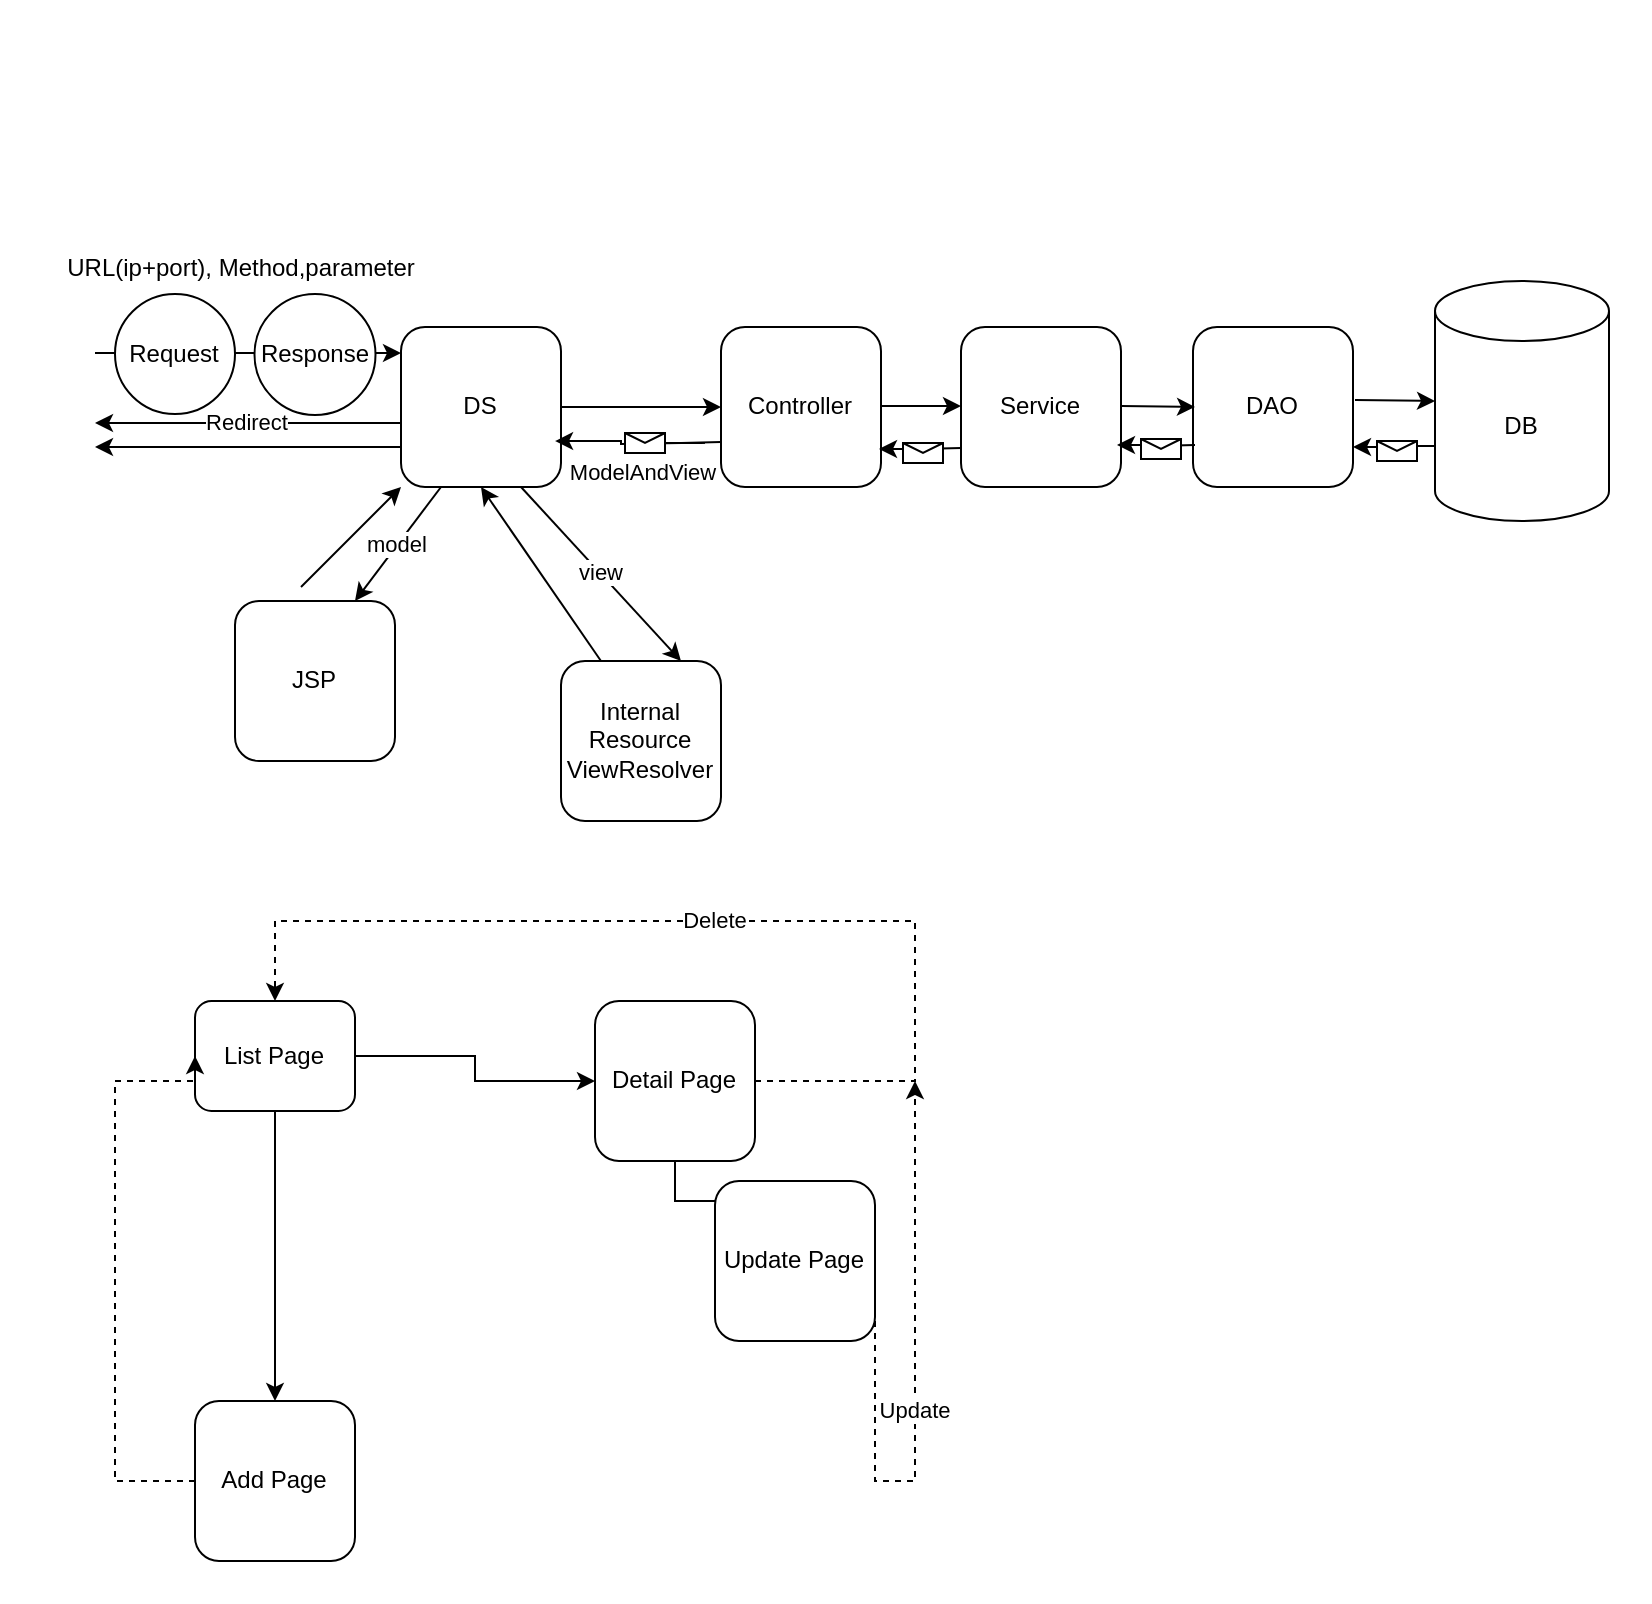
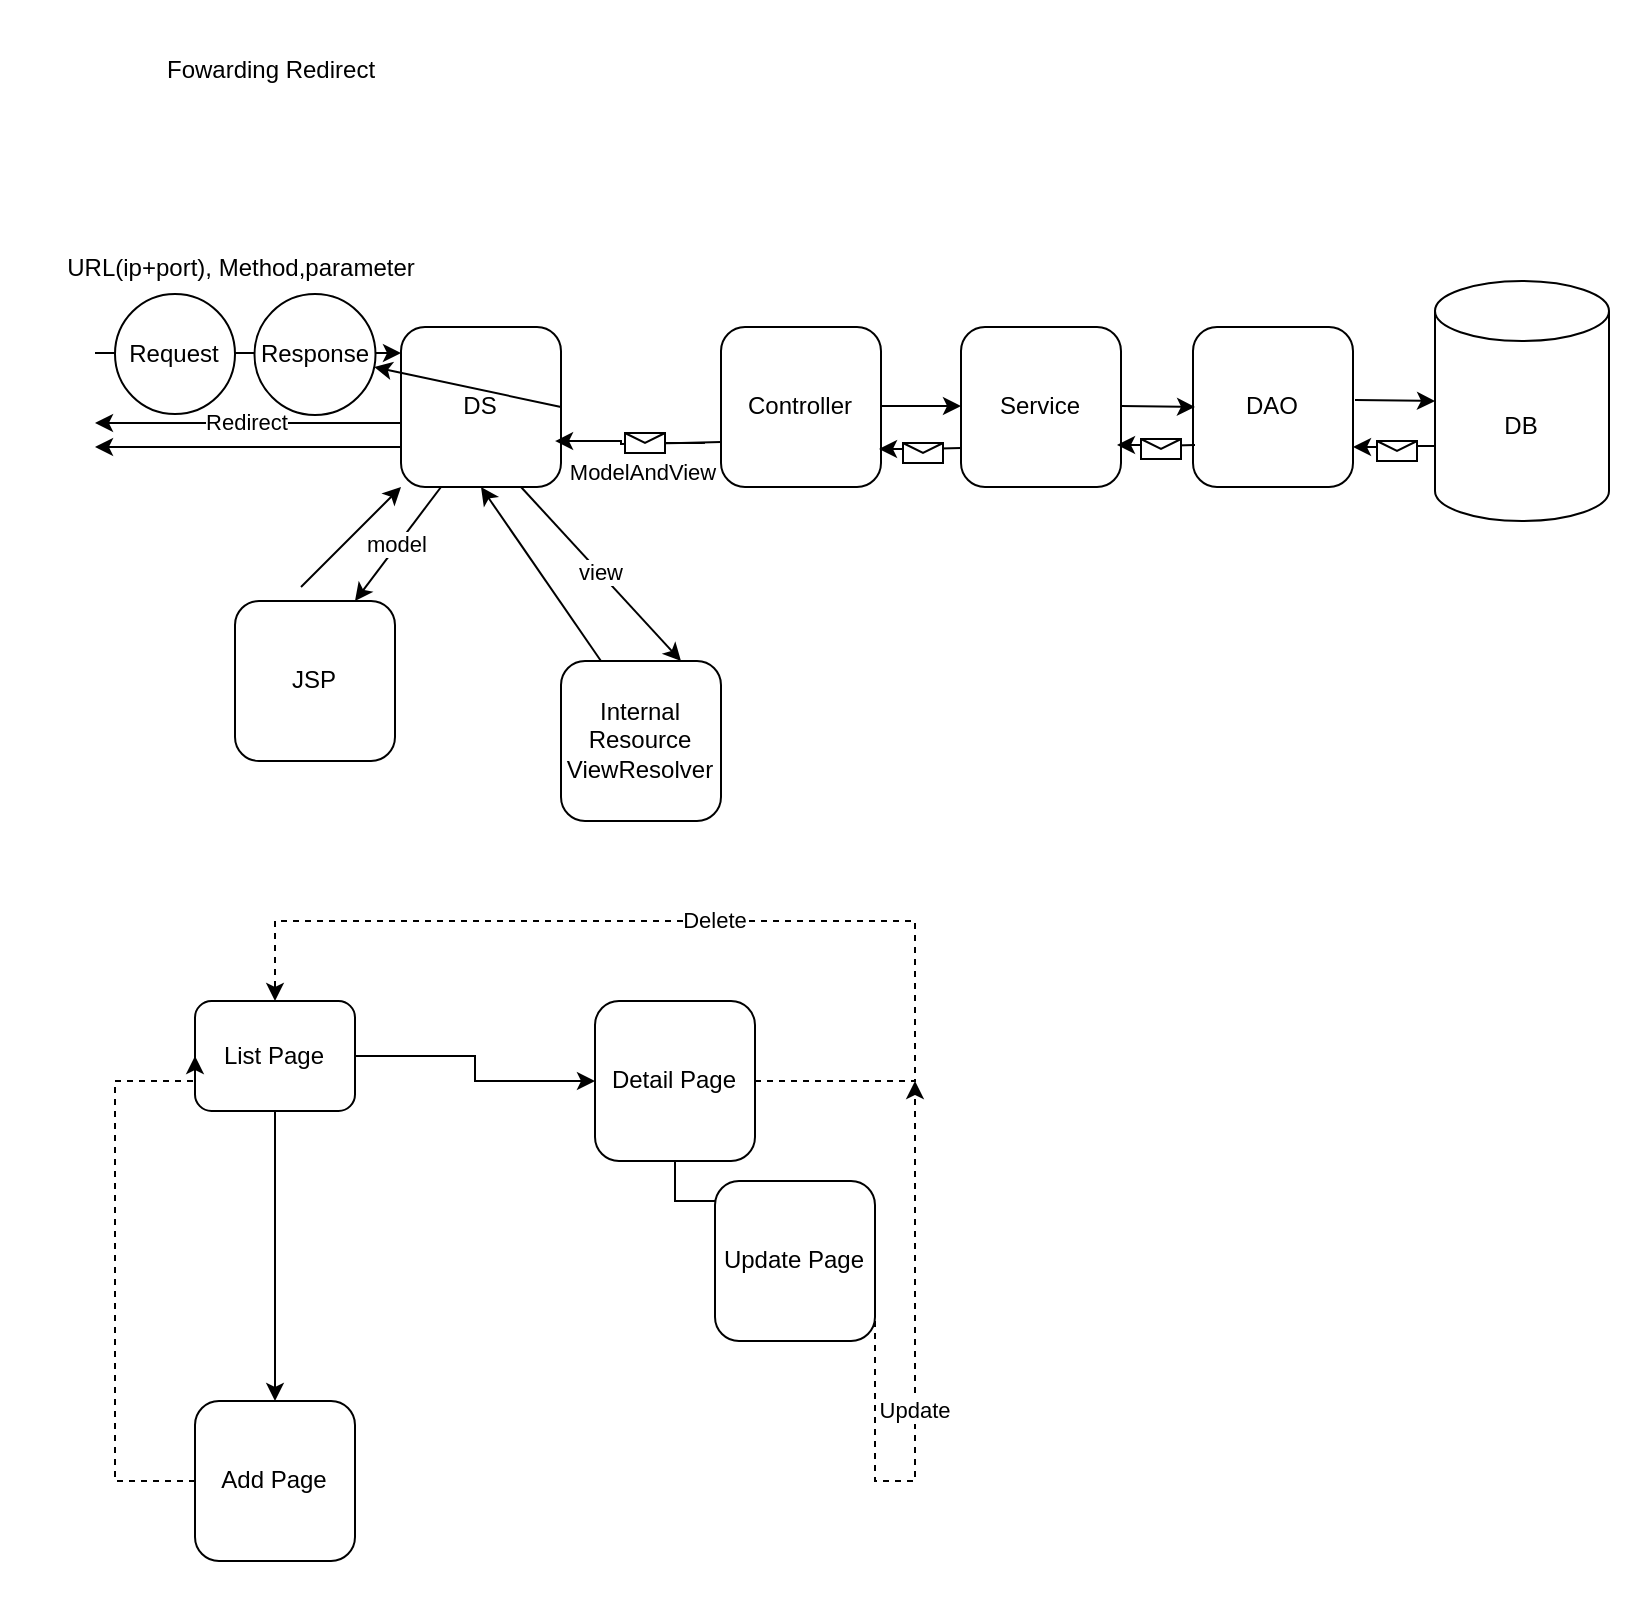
node "Fowarding Redirect": added
edge "DS" -> "Controller": now "DS" -> "Response"
